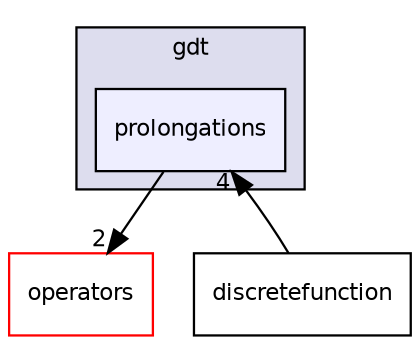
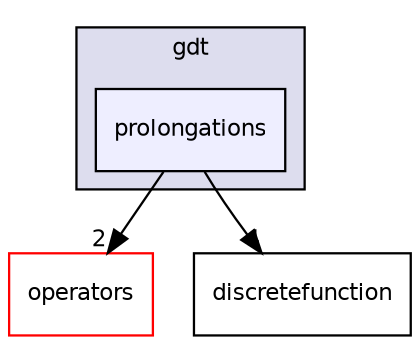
edge "discretefunction" -> "prolongations": reversed
